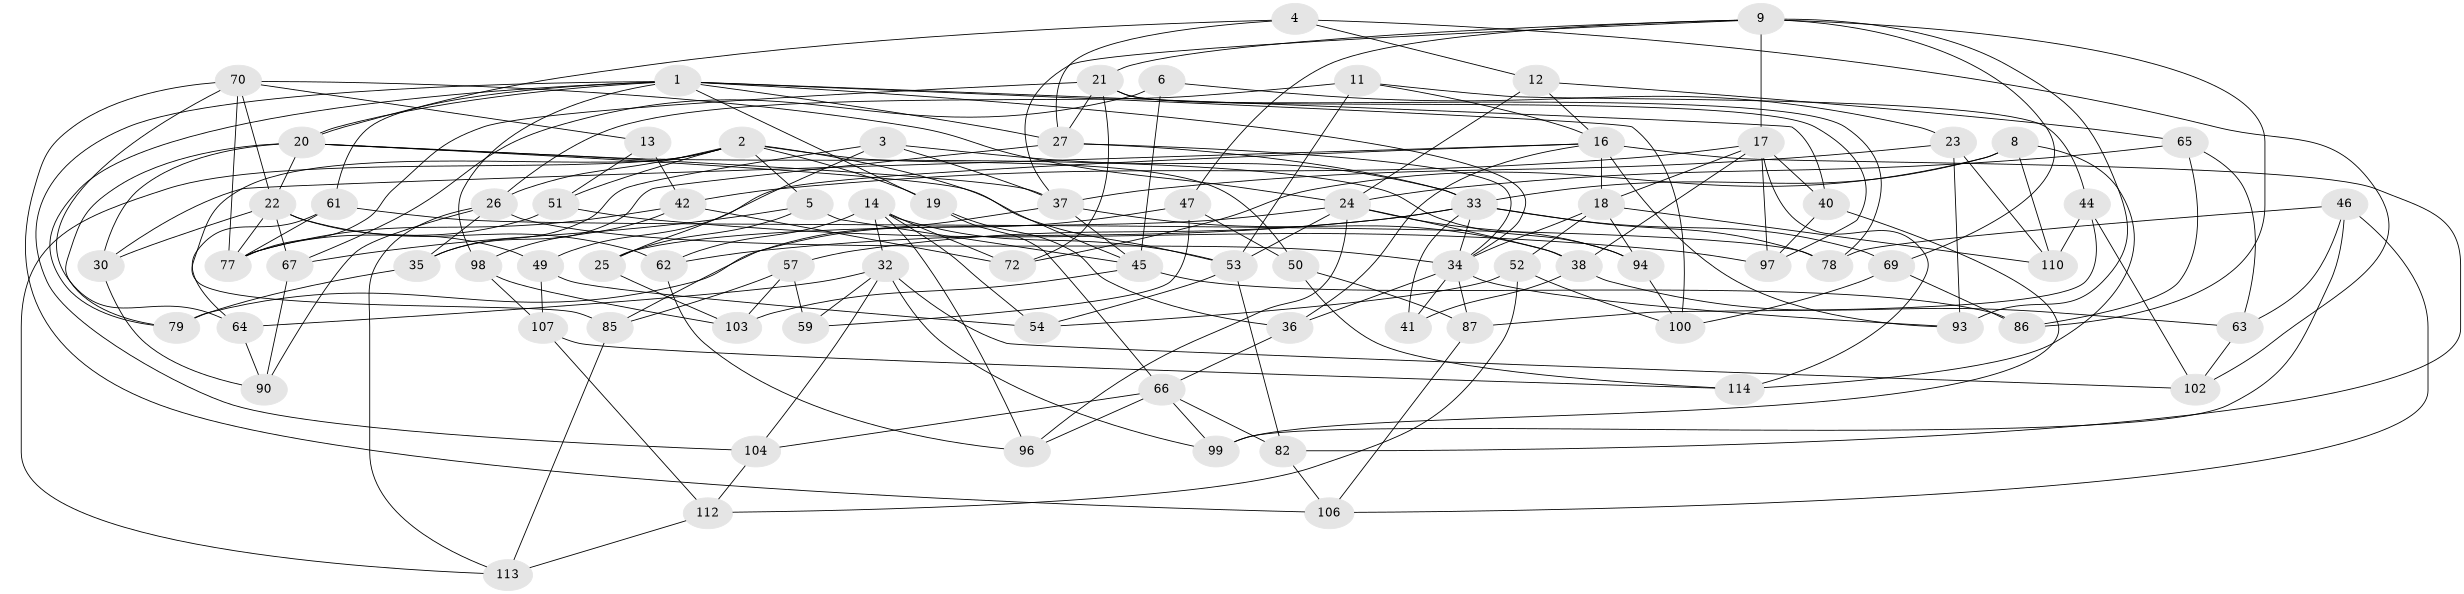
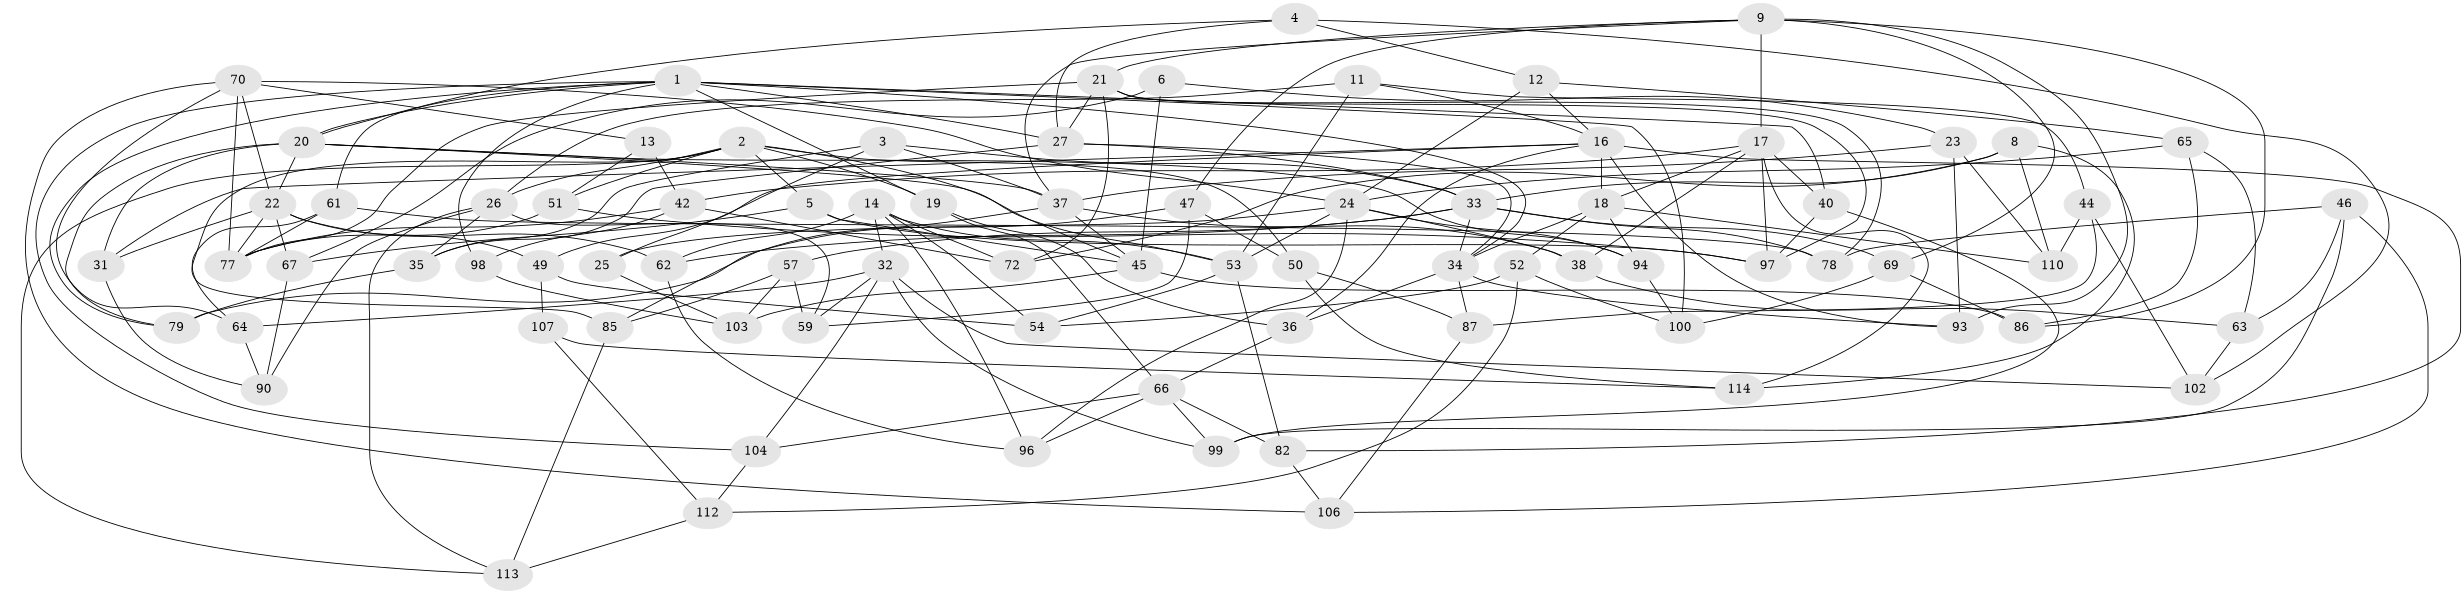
edge "5" -- "25": now "5" -- "97"
edge "26" -- "34": now "26" -- "59"
node "30": label "30" -> "31"
edge "98" -- "107": removed
node "41": removed
